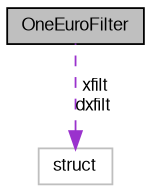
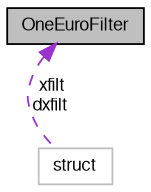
edge "OneEuroFilter" -> "struct": reversed
